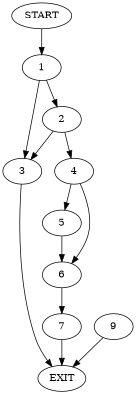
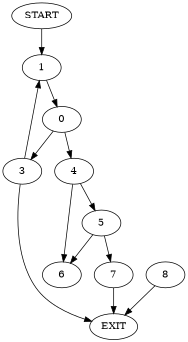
edge "1" -> "3": reversed
node "2": label "2" -> "0"
edge "6" -> "7": now "5" -> "7"
node "9": label "9" -> "8"
